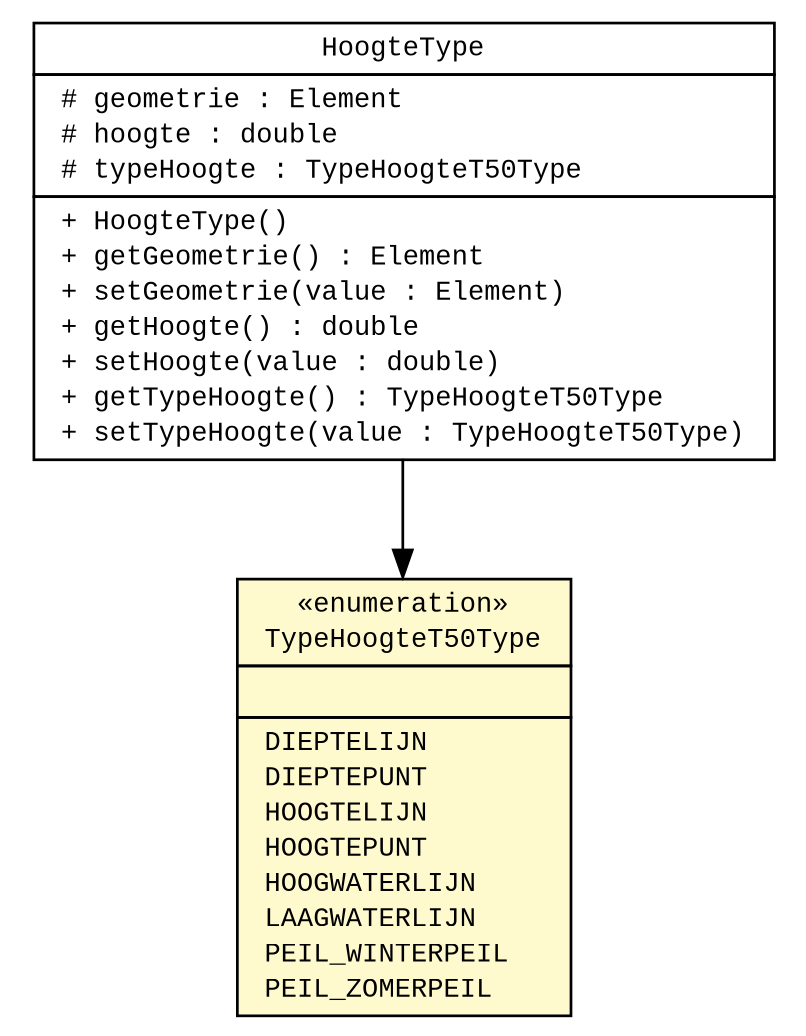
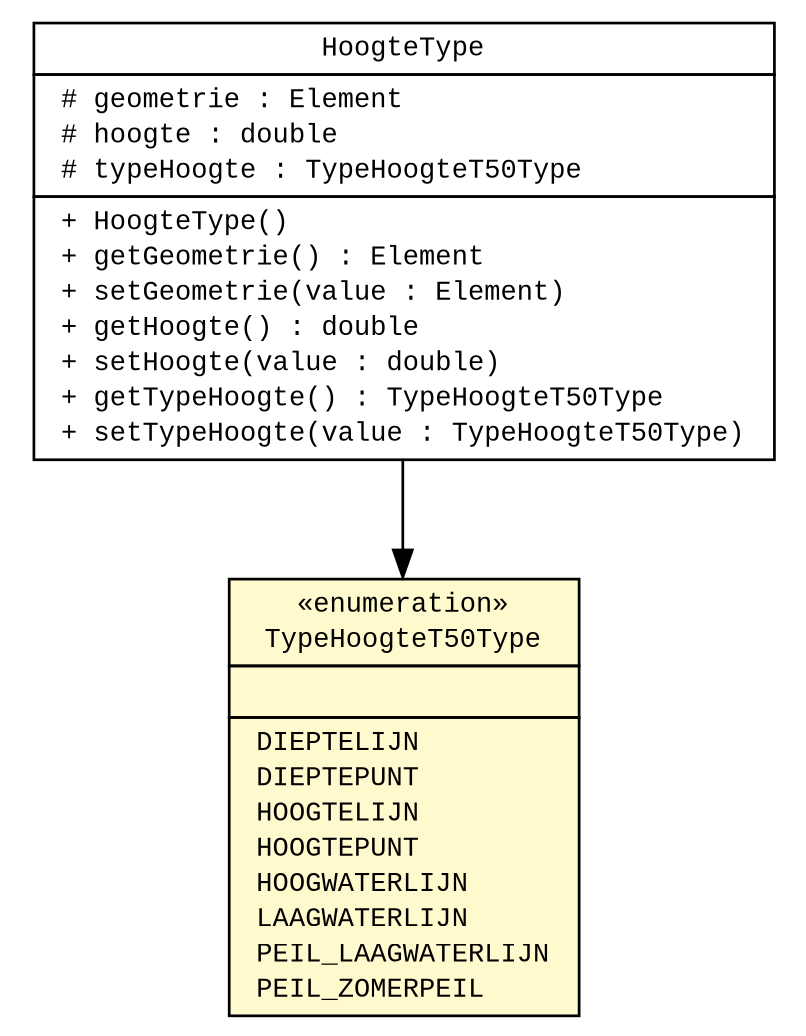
node "TypeHoogteT50Type": text "PEIL_WINTERPEIL" -> "PEIL_LAAGWATERLIJN"
